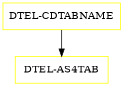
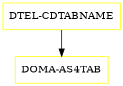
node "DTEL-AS4TAB": label "DTEL-AS4TAB" -> "DOMA-AS4TAB"
